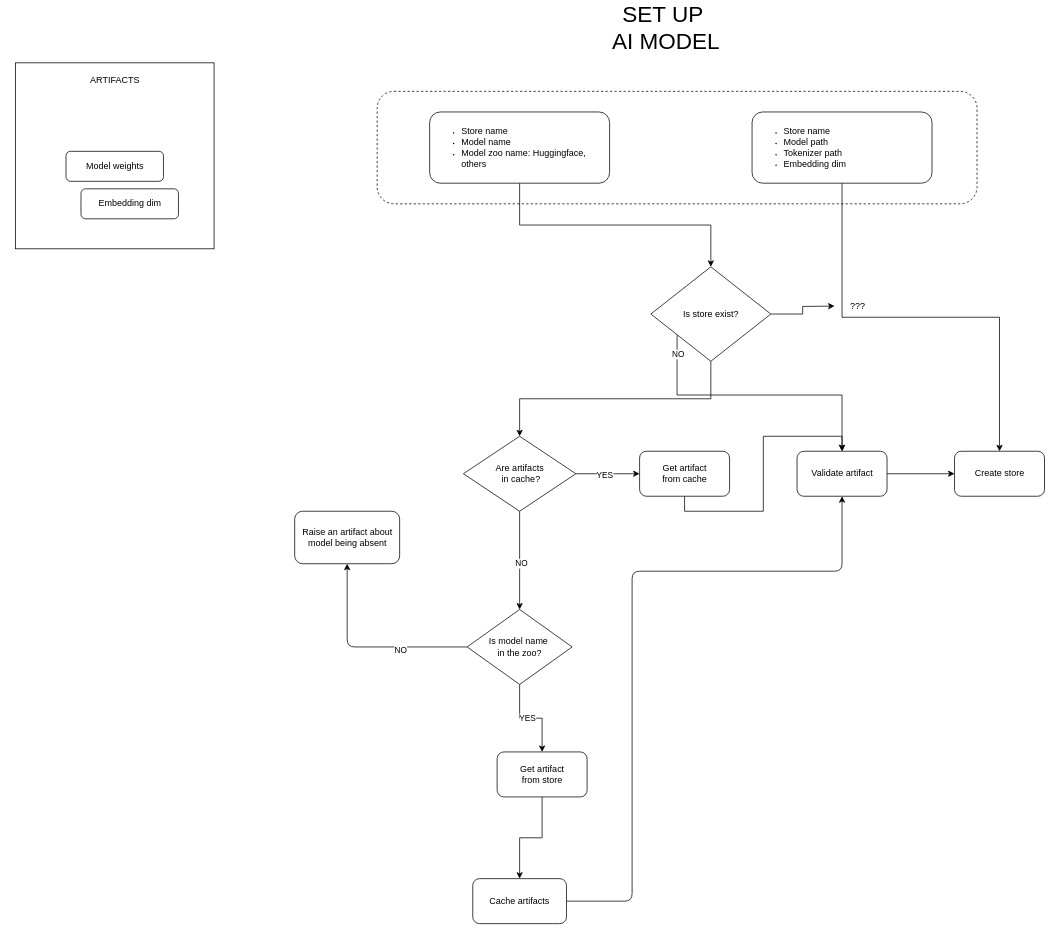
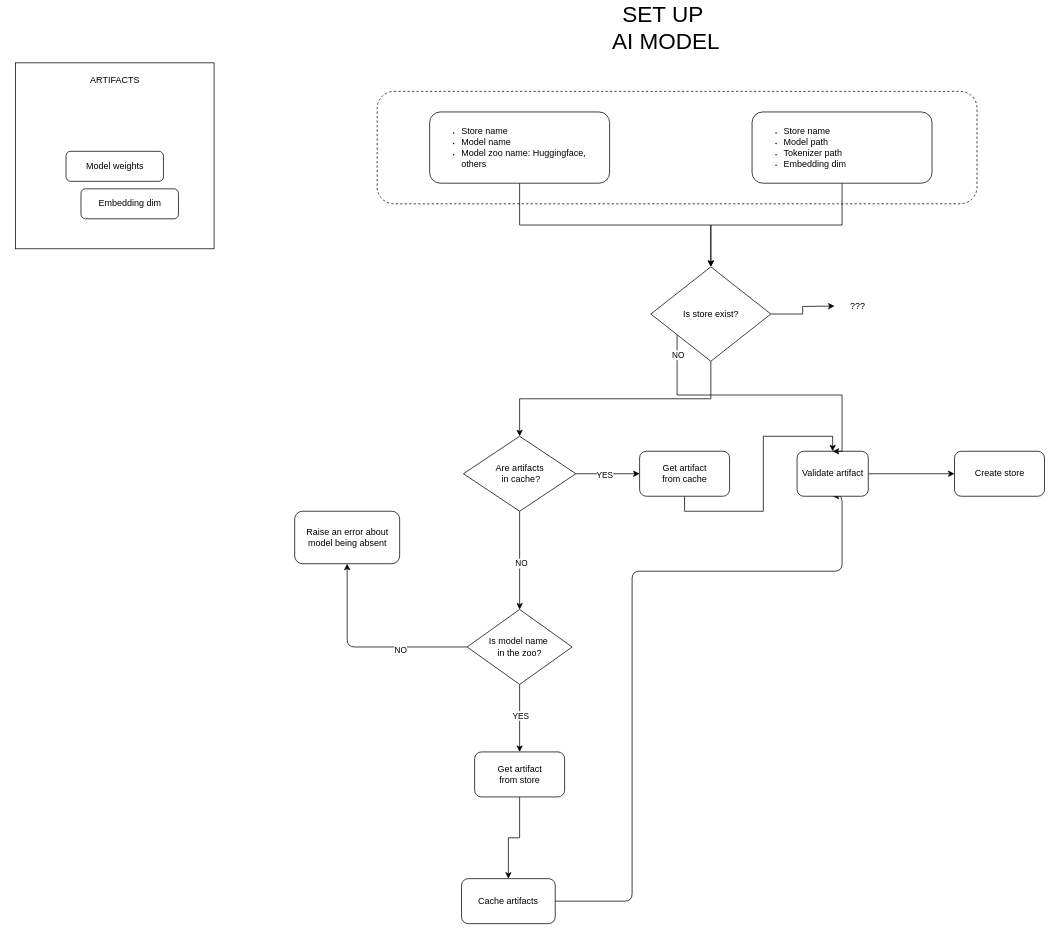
edge "Store name Model path Tokenizer path Embedding dim" -> "Create store": now "Store name Model path Tokenizer path Embedding dim" -> "Is store exist?"
node "Validate artifact": size 90x45 -> 71x45
node "Raise an artifact about model being absent": label "Raise an artifact about model being absent" -> "Raise an error about model being absent"
node "Get artifact from store": moved (542, 774) -> (520, 774)
node "Cache artifacts": moved (520, 901) -> (509, 901)
